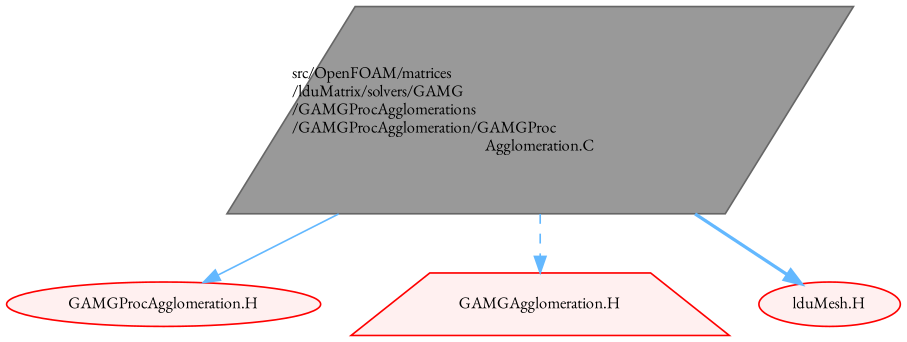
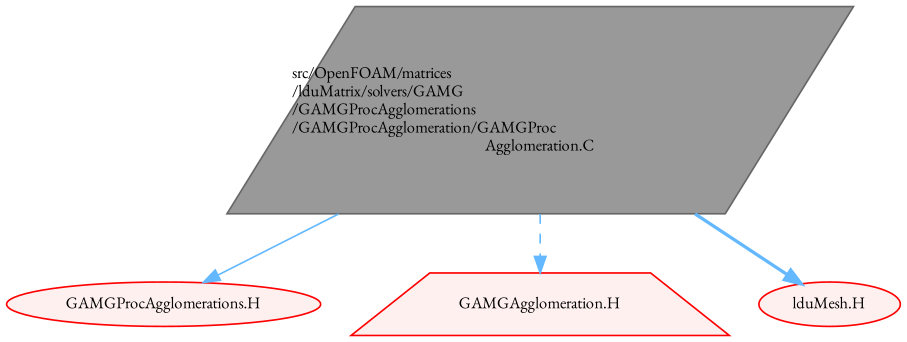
node "GAMGProcAgglomeration.H": label "GAMGProcAgglomeration.H" -> "GAMGProcAgglomerations.H"
